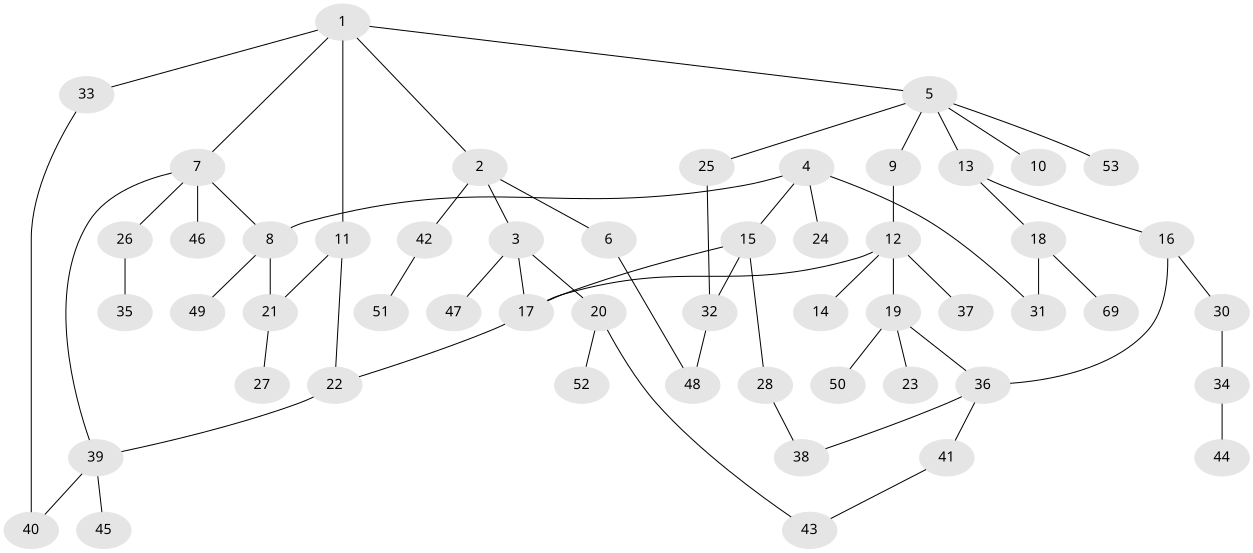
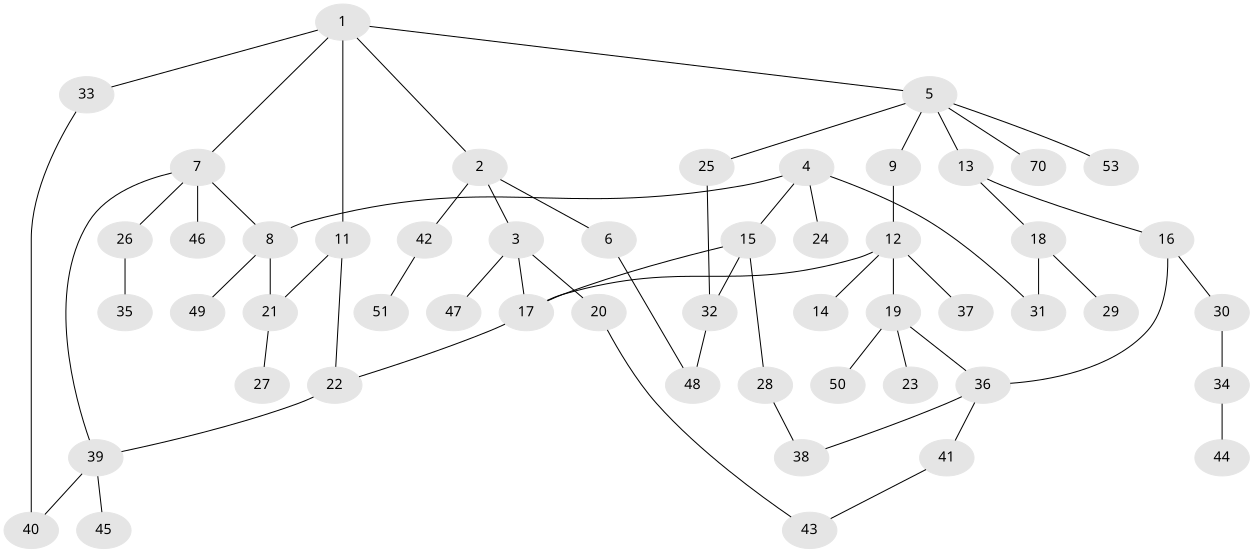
node "10": label "10" -> "70"
node "69": label "69" -> "29"
node "52": removed
